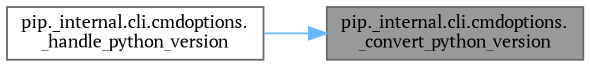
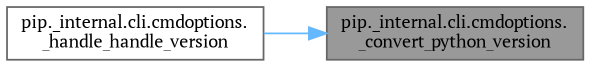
node "pip._internal.cli.cmdoptions. _handle_python_version": label "pip._internal.cli.cmdoptions. _handle_python_version" -> "pip._internal.cli.cmdoptions. _handle_handle_version"
